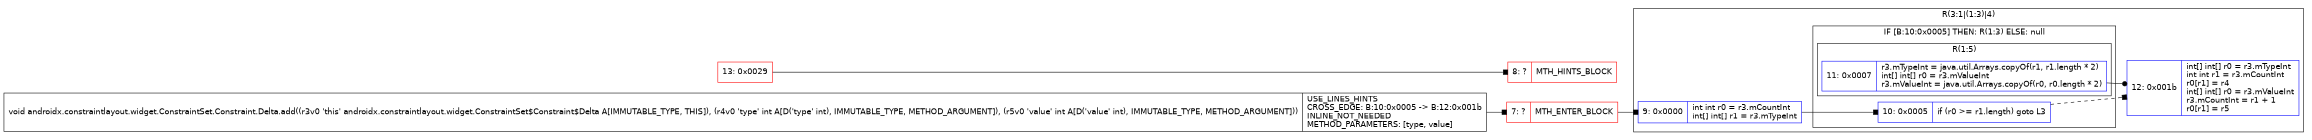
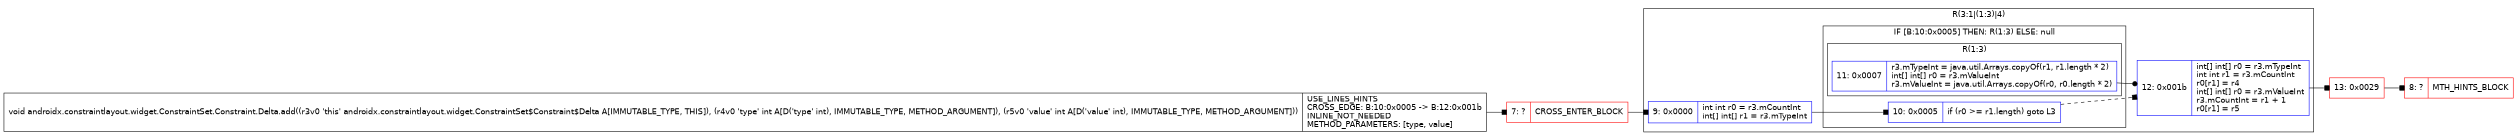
cluster "R(1:5)": label "R(1:5)" -> "R(1:3)"
edge "12: 0x001b" -> "13: 0x0029": added
node "7: ?": text "MTH_ENTER_BLOCK" -> "CROSS_ENTER_BLOCK"
